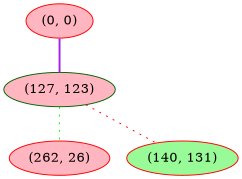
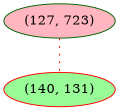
node "(0, 0)": removed
node "(127, 123)": label "(127, 123)" -> "(127, 723)"
node "(262, 26)": removed
